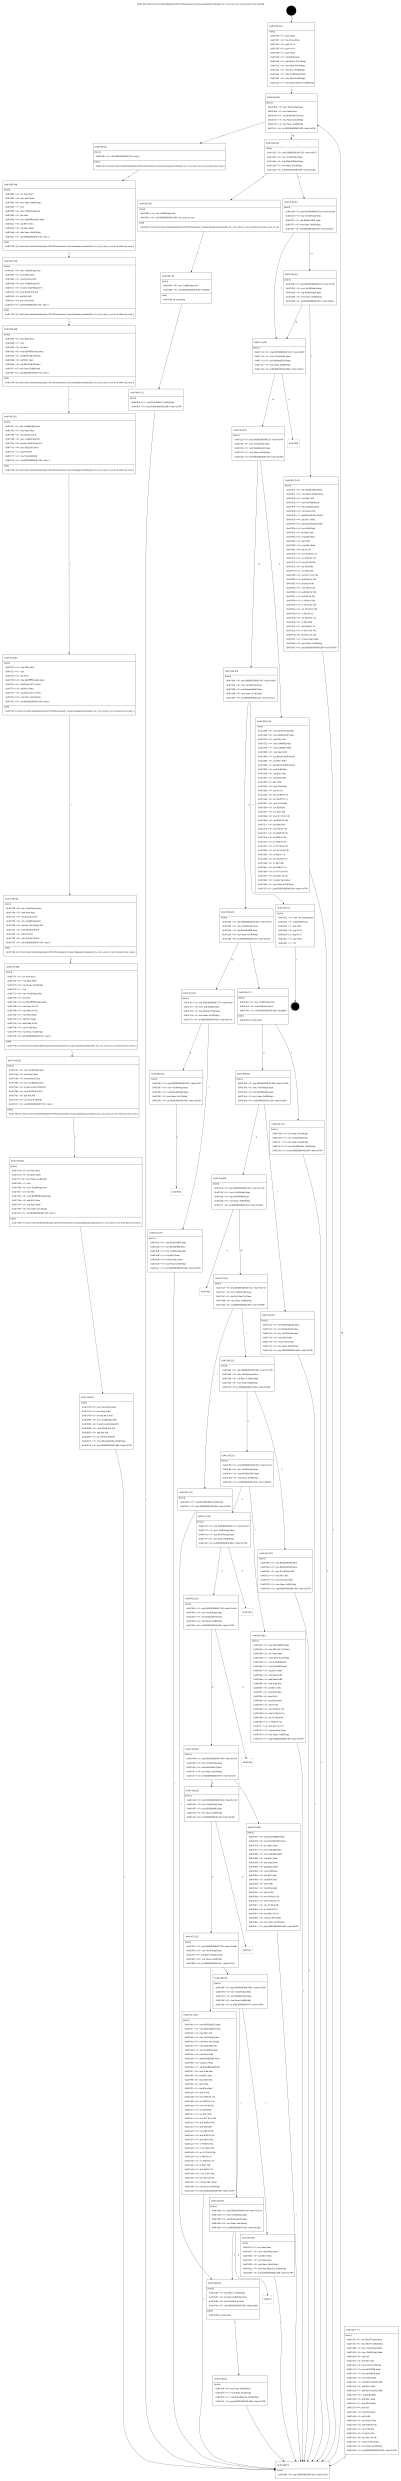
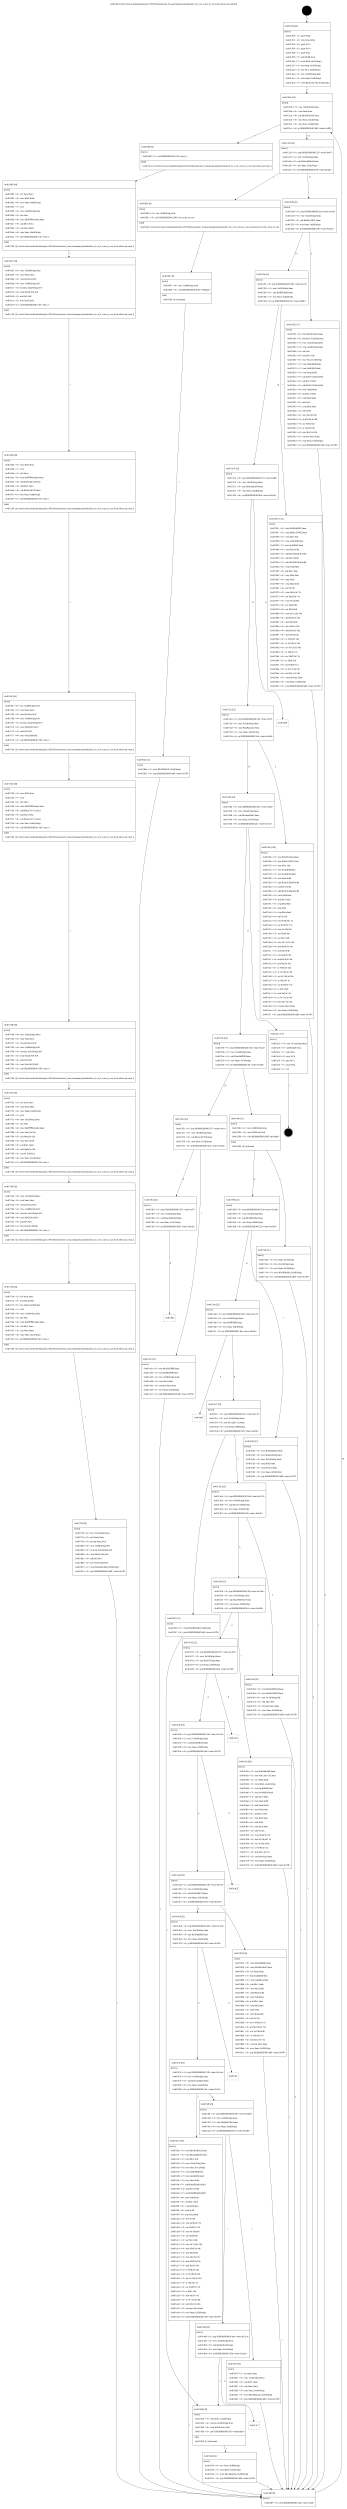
edge "0x4012e8 [22]" -> "0x401314 [22]": now "0x4012e8 [22]" -> "0x4015f6 [111]"
